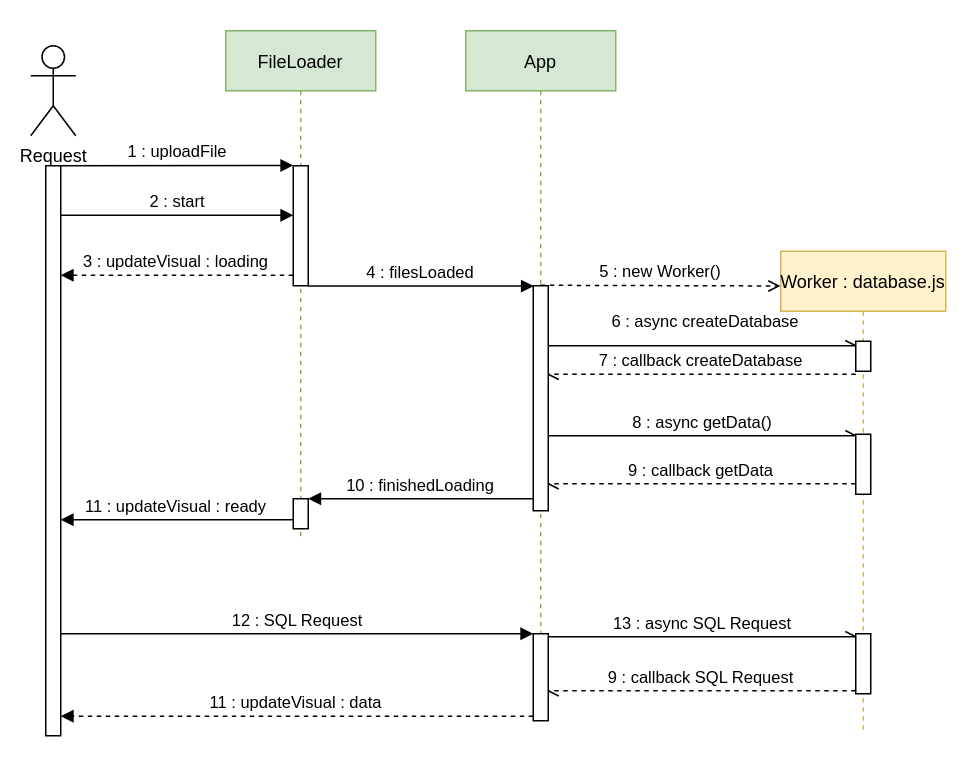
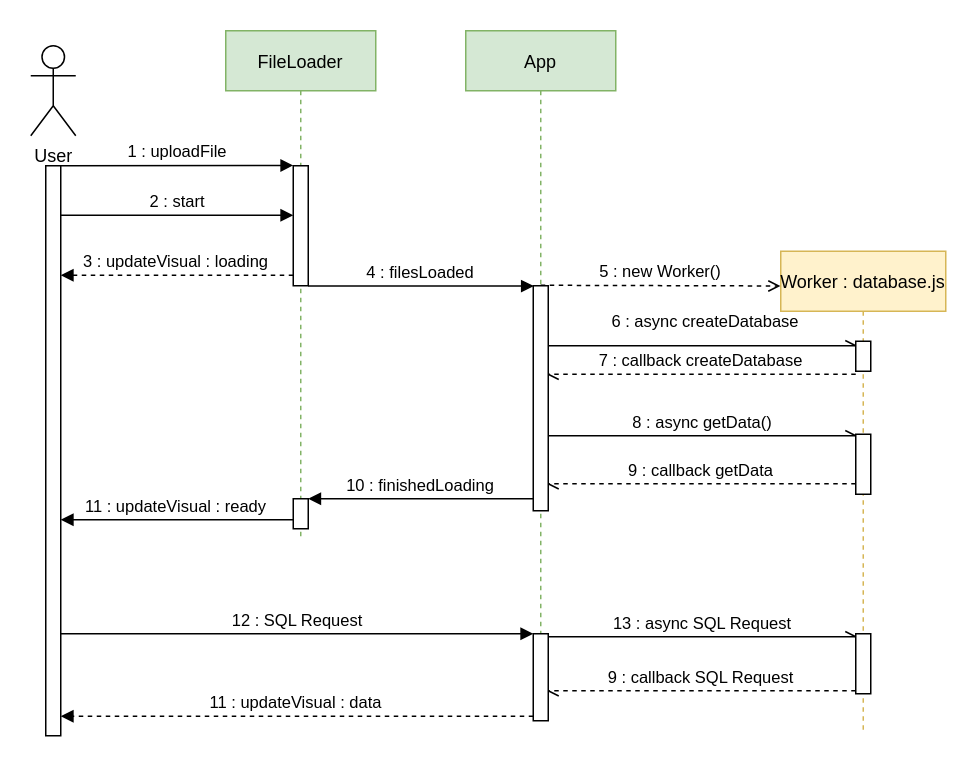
node "Request": label "Request" -> "User"
